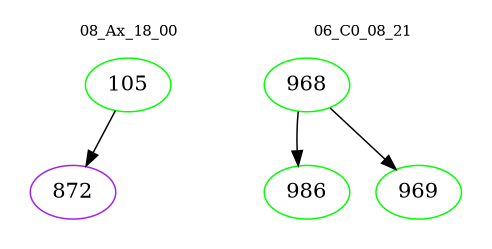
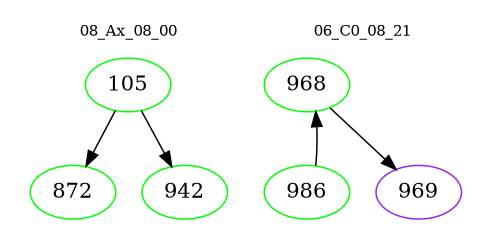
cluster "08_Ax_18_00": label "08_Ax_18_00" -> "08_Ax_08_00"
edge "968" -> "986": reversed
node "872": color purple -> green
node "942": added
node "969": color green -> purple
